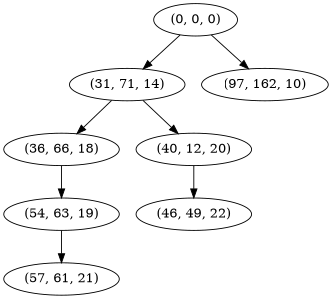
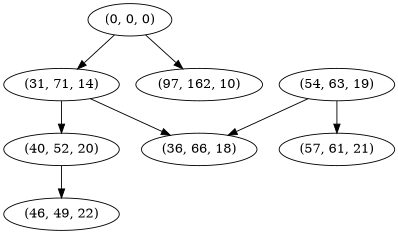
node "(40, 12, 20)": label "(40, 12, 20)" -> "(40, 52, 20)"
edge "(36, 66, 18)" -> "(54, 63, 19)": reversed
